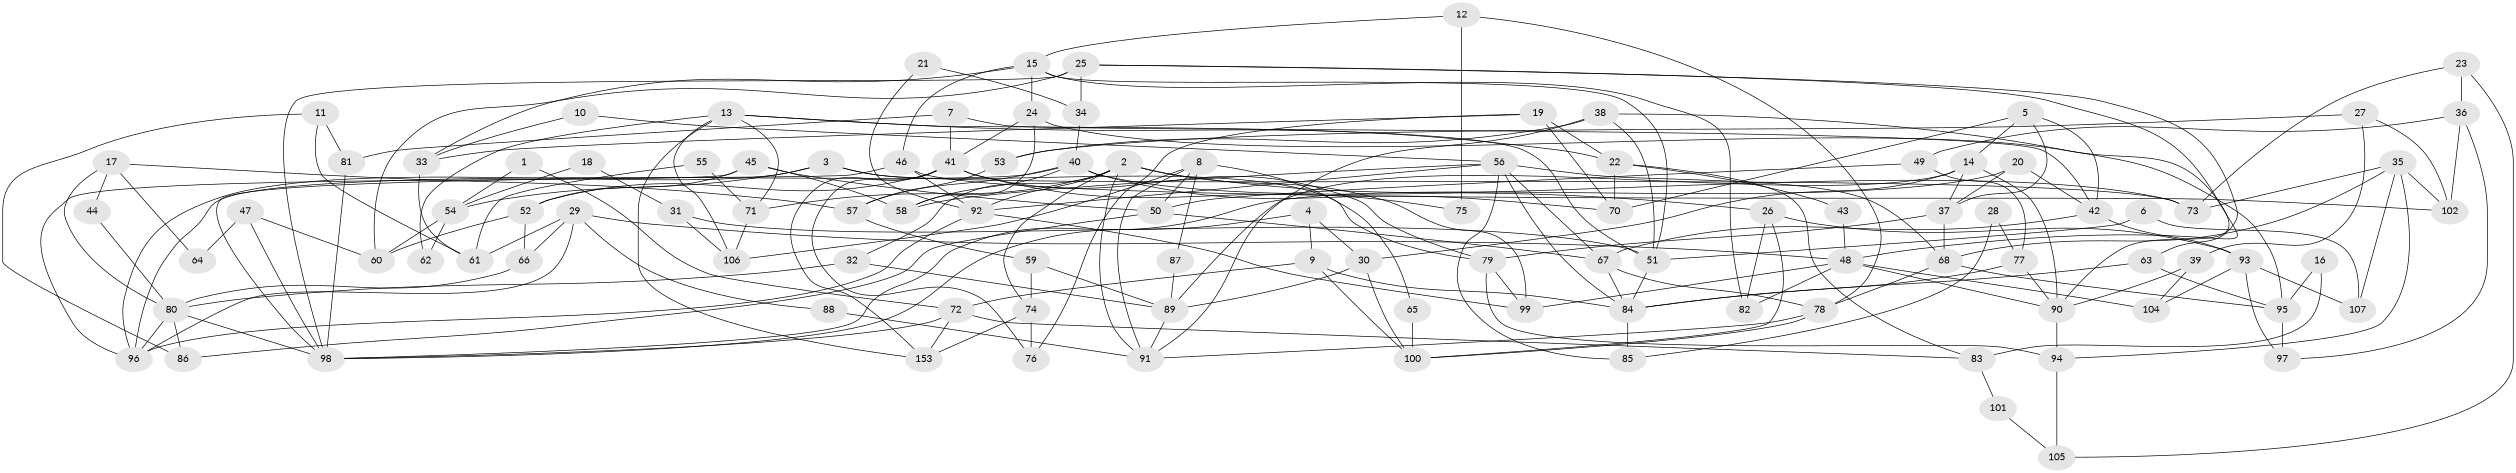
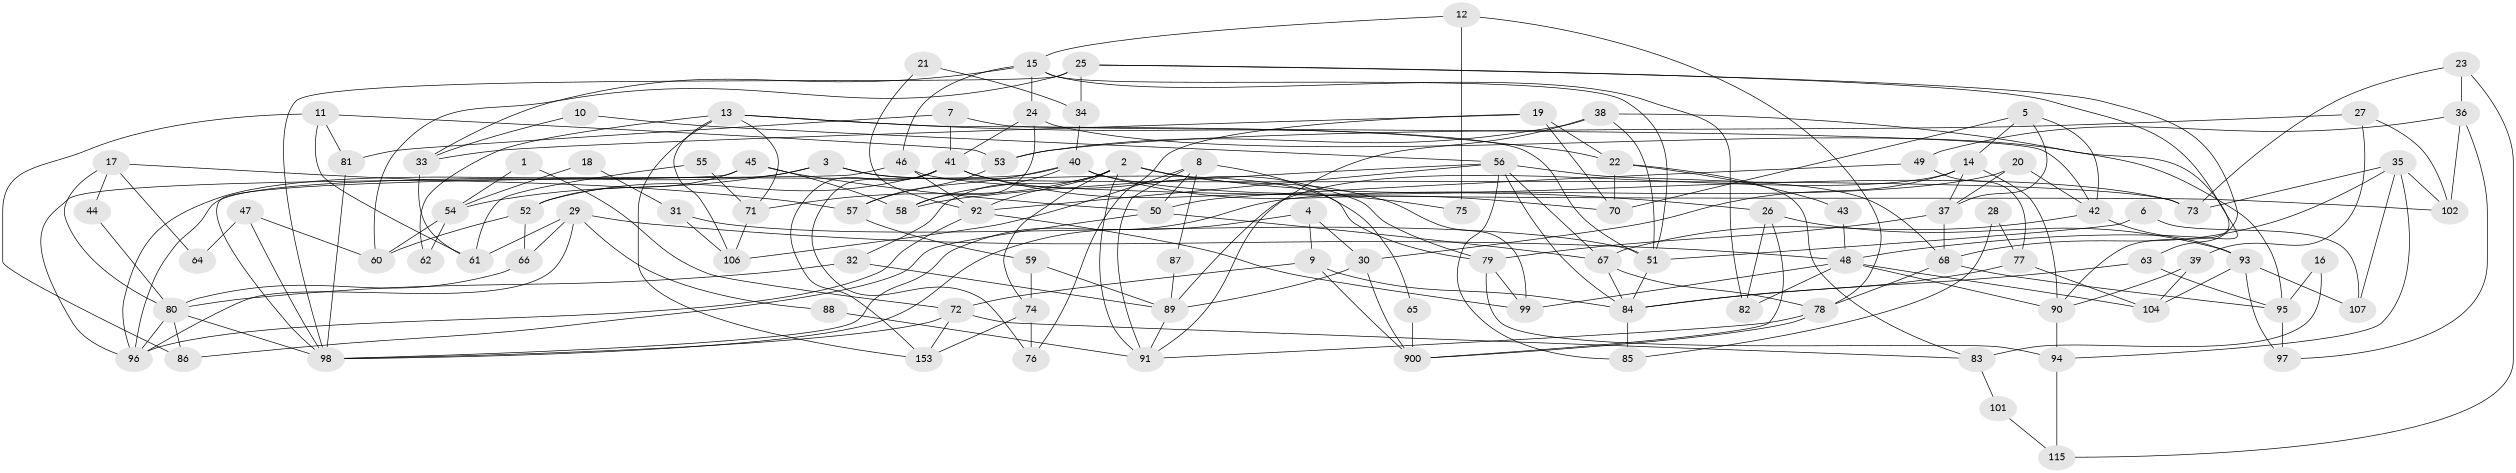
edge "11" -- "53": added
edge "77" -- "90": now "77" -- "104"
node "100": label "100" -> "900"
node "105": label "105" -> "115"
